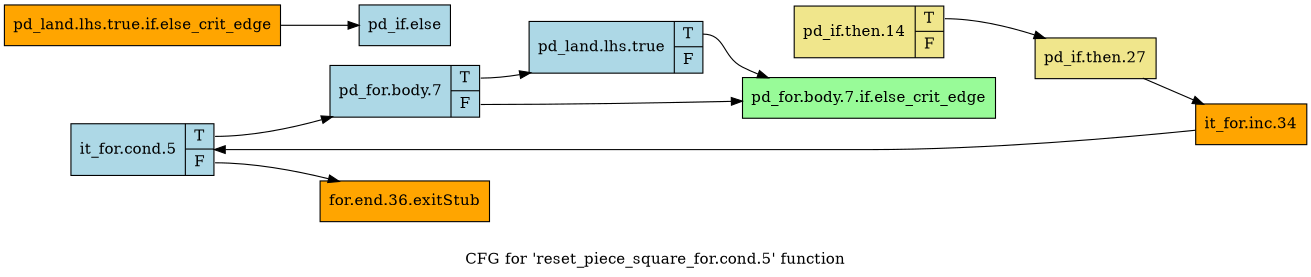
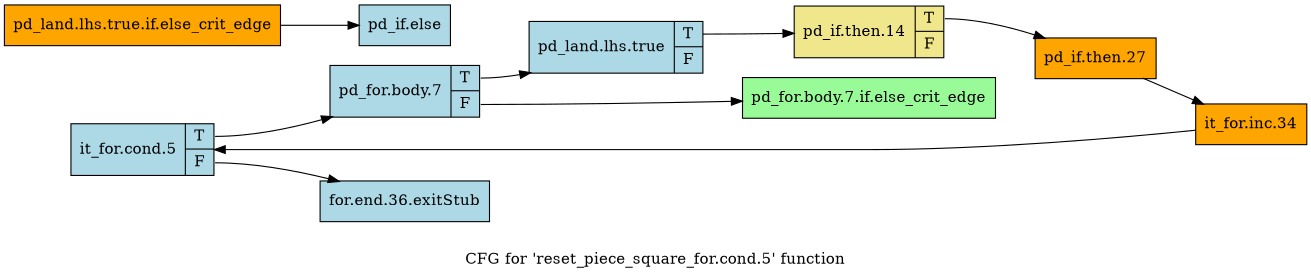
edge "pd_land.lhs.true" -> "pd_for.body.7.if.else_crit_edge": now "pd_land.lhs.true" -> "pd_if.then.14"
node "pd_if.then.27": fillcolor khaki -> orange
node "for.end.36.exitStub": fillcolor orange -> lightblue
